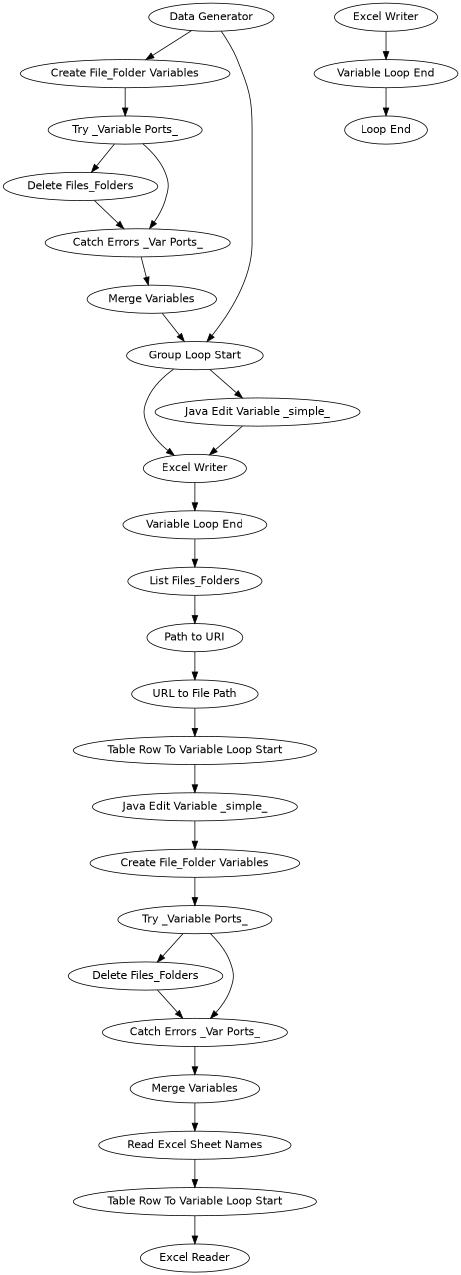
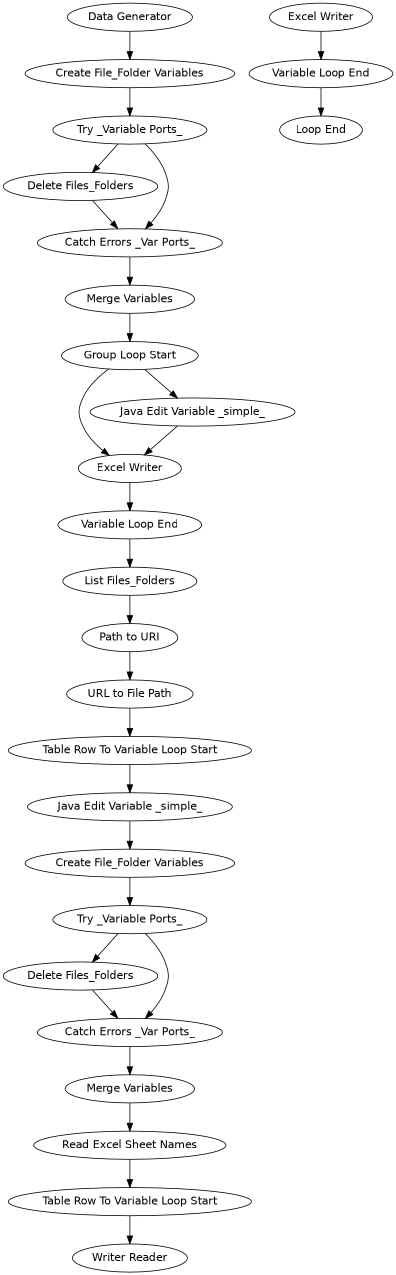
edge "Data Generator" -> "Group Loop Start": removed
node "Excel Reader": label "Excel Reader" -> "Writer Reader"
